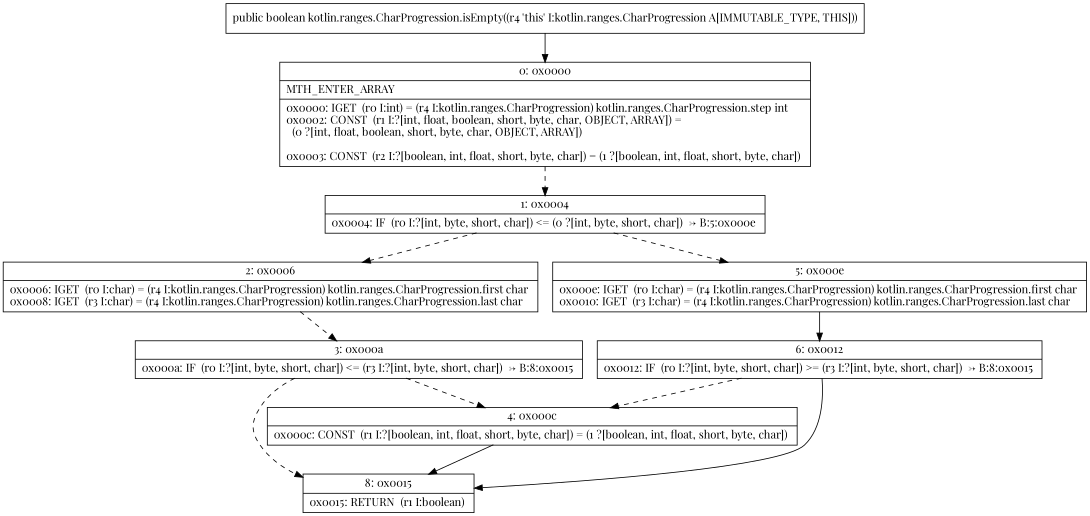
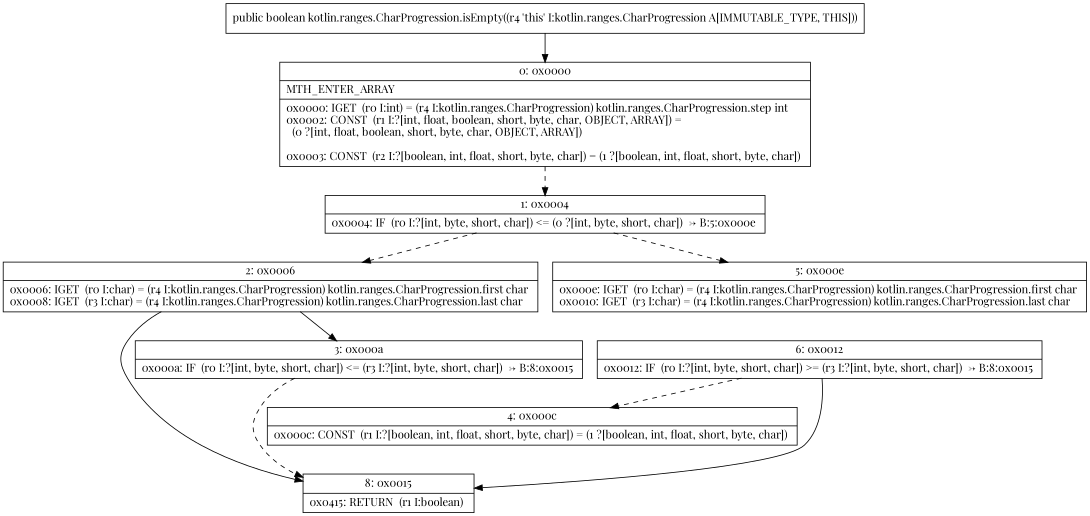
edge "5: 0x000e" -> "6: 0x0012": removed
edge "2: 0x0006" -> "3: 0x000a": style dashed -> solid
edge "3: 0x000a" -> "4: 0x000c": removed
edge "4: 0x000c" -> "8: 0x0015": now "2: 0x0006" -> "8: 0x0015"
node "8: 0x0015": text "0x0015: RETURN  (r1 I:boolean)" -> "0x0415: RETURN  (r1 I:boolean)"
